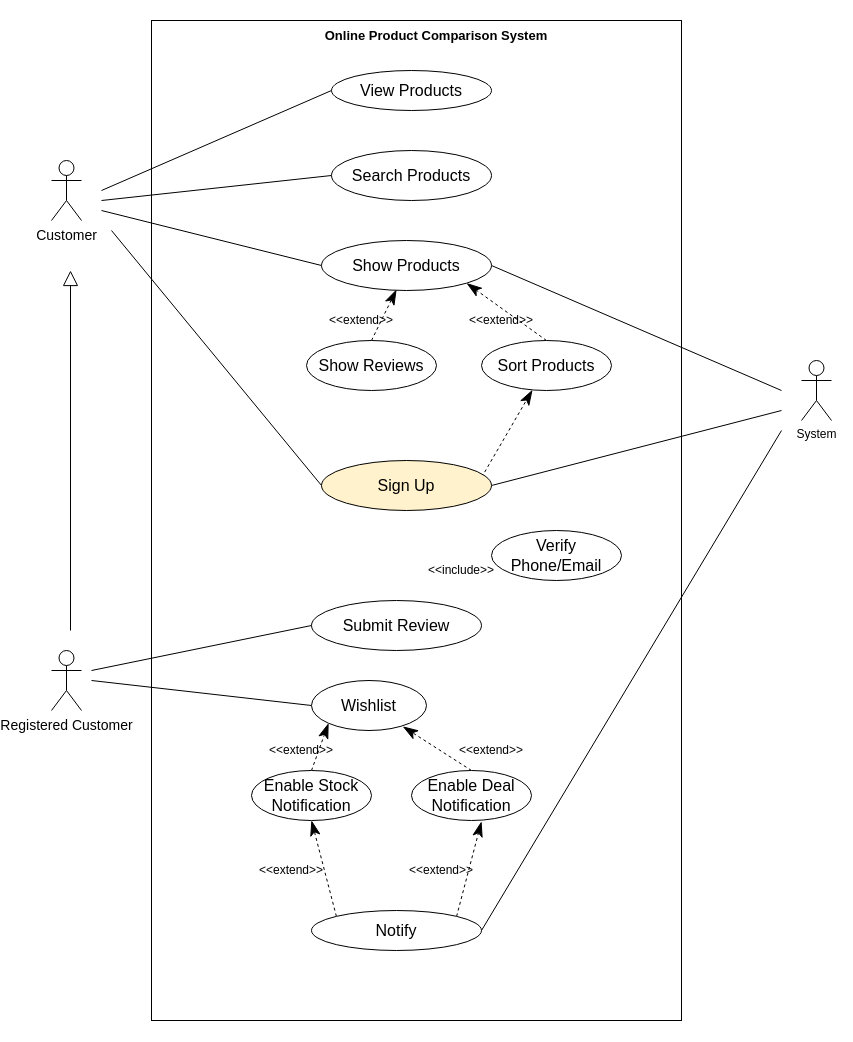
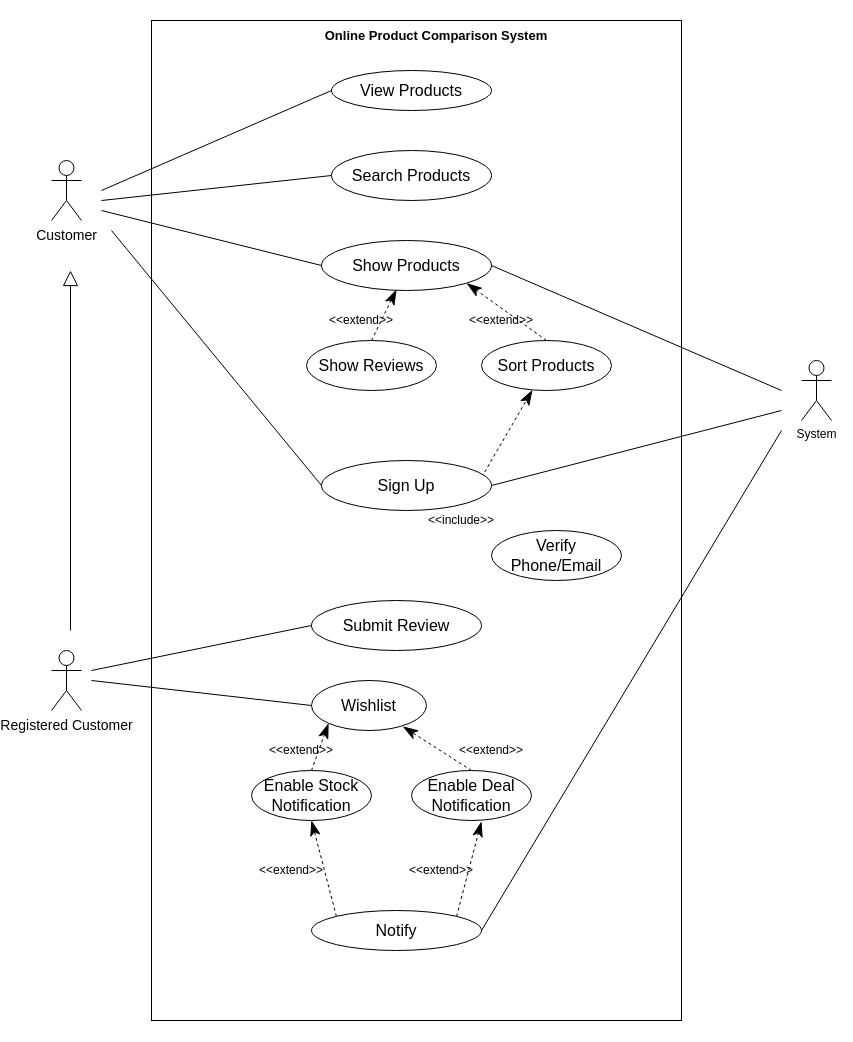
node "Sign Up": fillcolor #fff2cc -> #ffffff
node "<<include>>": moved (462, 571) -> (462, 521)
